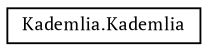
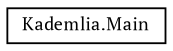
node "Kademlia.Kademlia": label "Kademlia.Kademlia" -> "Kademlia.Main"
